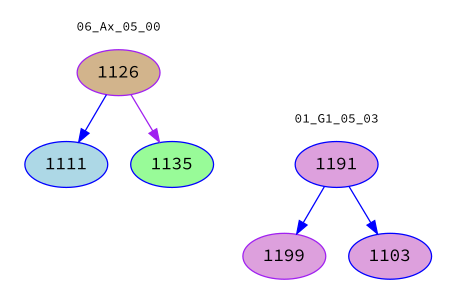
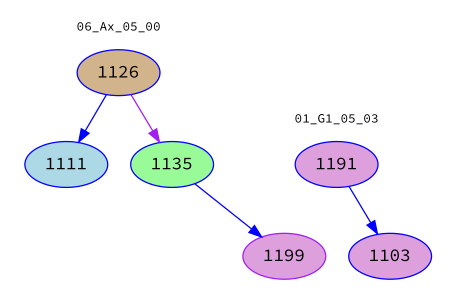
node "1126": color purple -> blue
edge "1191" -> "1199": now "1135" -> "1199"
